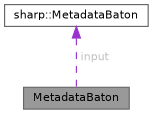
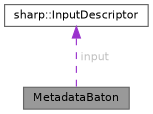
node "sharp::MetadataBaton": label "sharp::MetadataBaton" -> "sharp::InputDescriptor"
